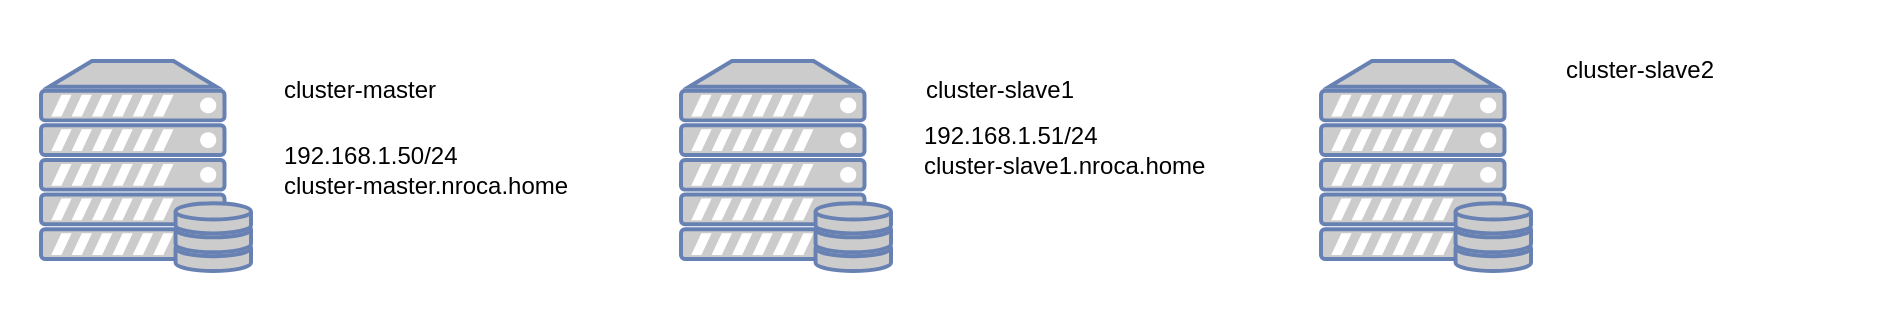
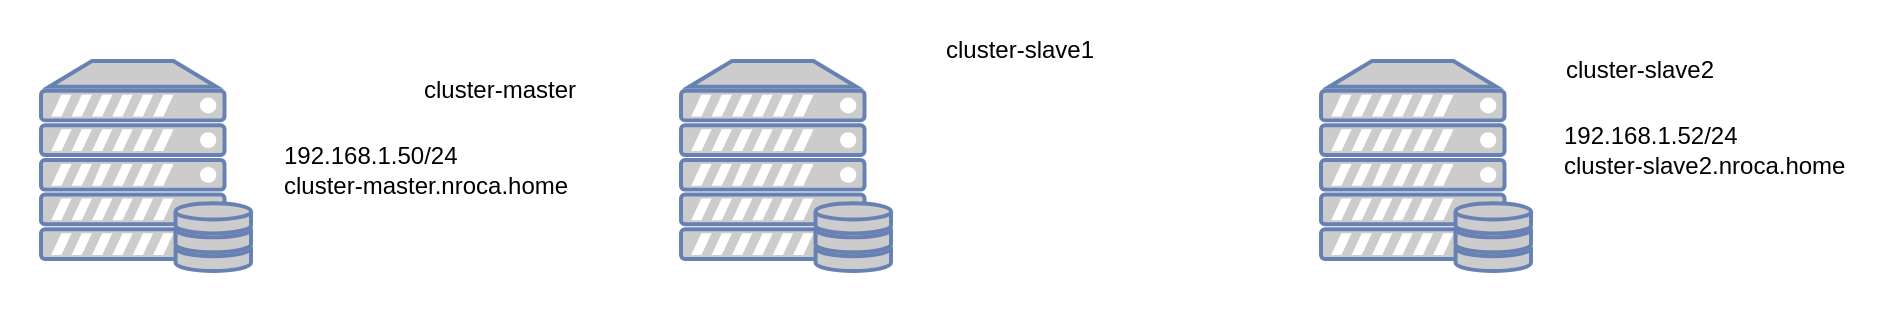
node "cluster-master": moved (361, 91) -> (501, 91)
node "cluster-slave1": moved (1001, 91) -> (1021, 51)
node "192.168.1.51/24 cluster-slave1.nroca.home": removed
node "192.168.1.52/24 cluster-slave2.nroca.home": added
